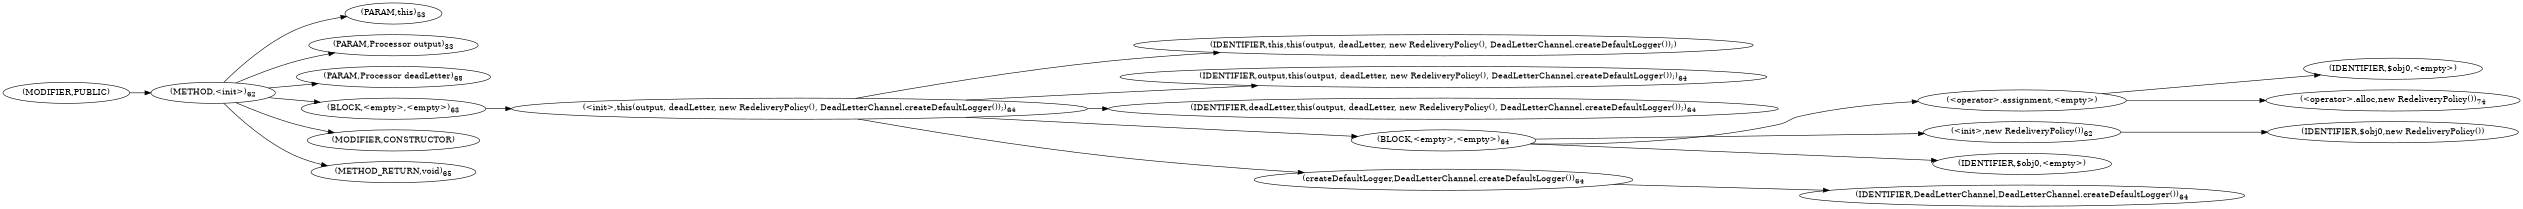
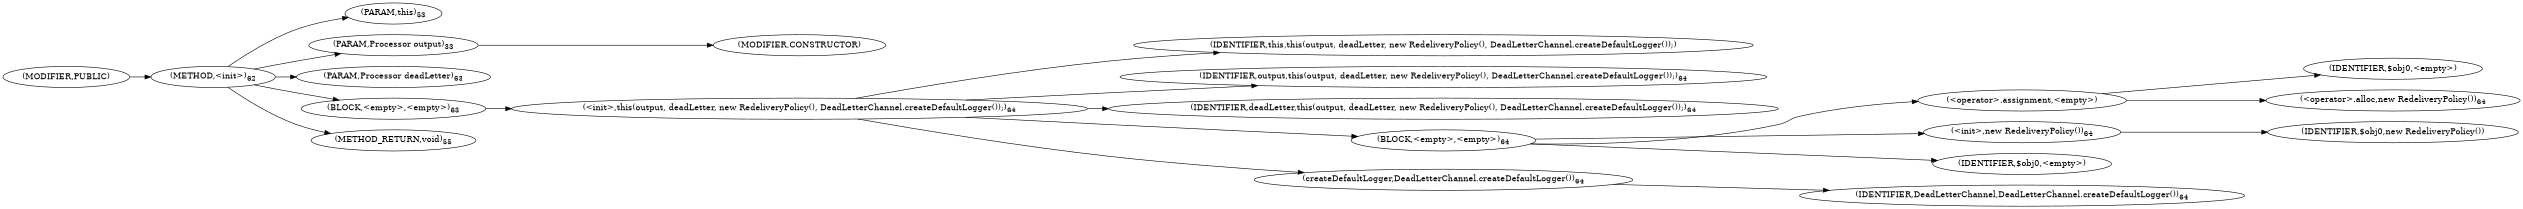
node "(PARAM,Processor deadLetter)": text "69" -> "63"
node "(<operator>.alloc,new RedeliveryPolicy())": text "74" -> "64"
edge "(METHOD,<init>)" -> "(MODIFIER,CONSTRUCTOR)": now "(PARAM,Processor output)" -> "(MODIFIER,CONSTRUCTOR)"
node "(<init>,new RedeliveryPolicy())": text "62" -> "64"
node "(METHOD_RETURN,void)": text "65" -> "55"
